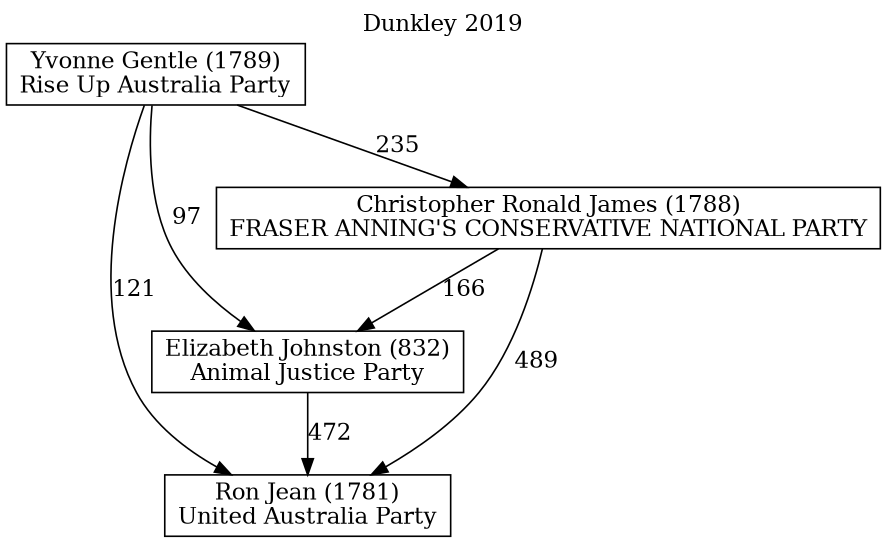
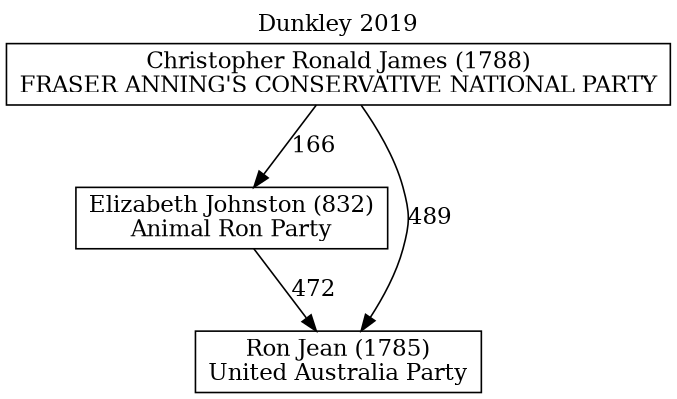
node "Yvonne Gentle (1789) Rise Up Australia Party": removed
node "Elizabeth Johnston (832) Animal Justice Party": label "Elizabeth Johnston (832) Animal Justice Party" -> "Elizabeth Johnston (832) Animal Ron Party"
node "Ron Jean (1781) United Australia Party": label "Ron Jean (1781) United Australia Party" -> "Ron Jean (1785) United Australia Party"
